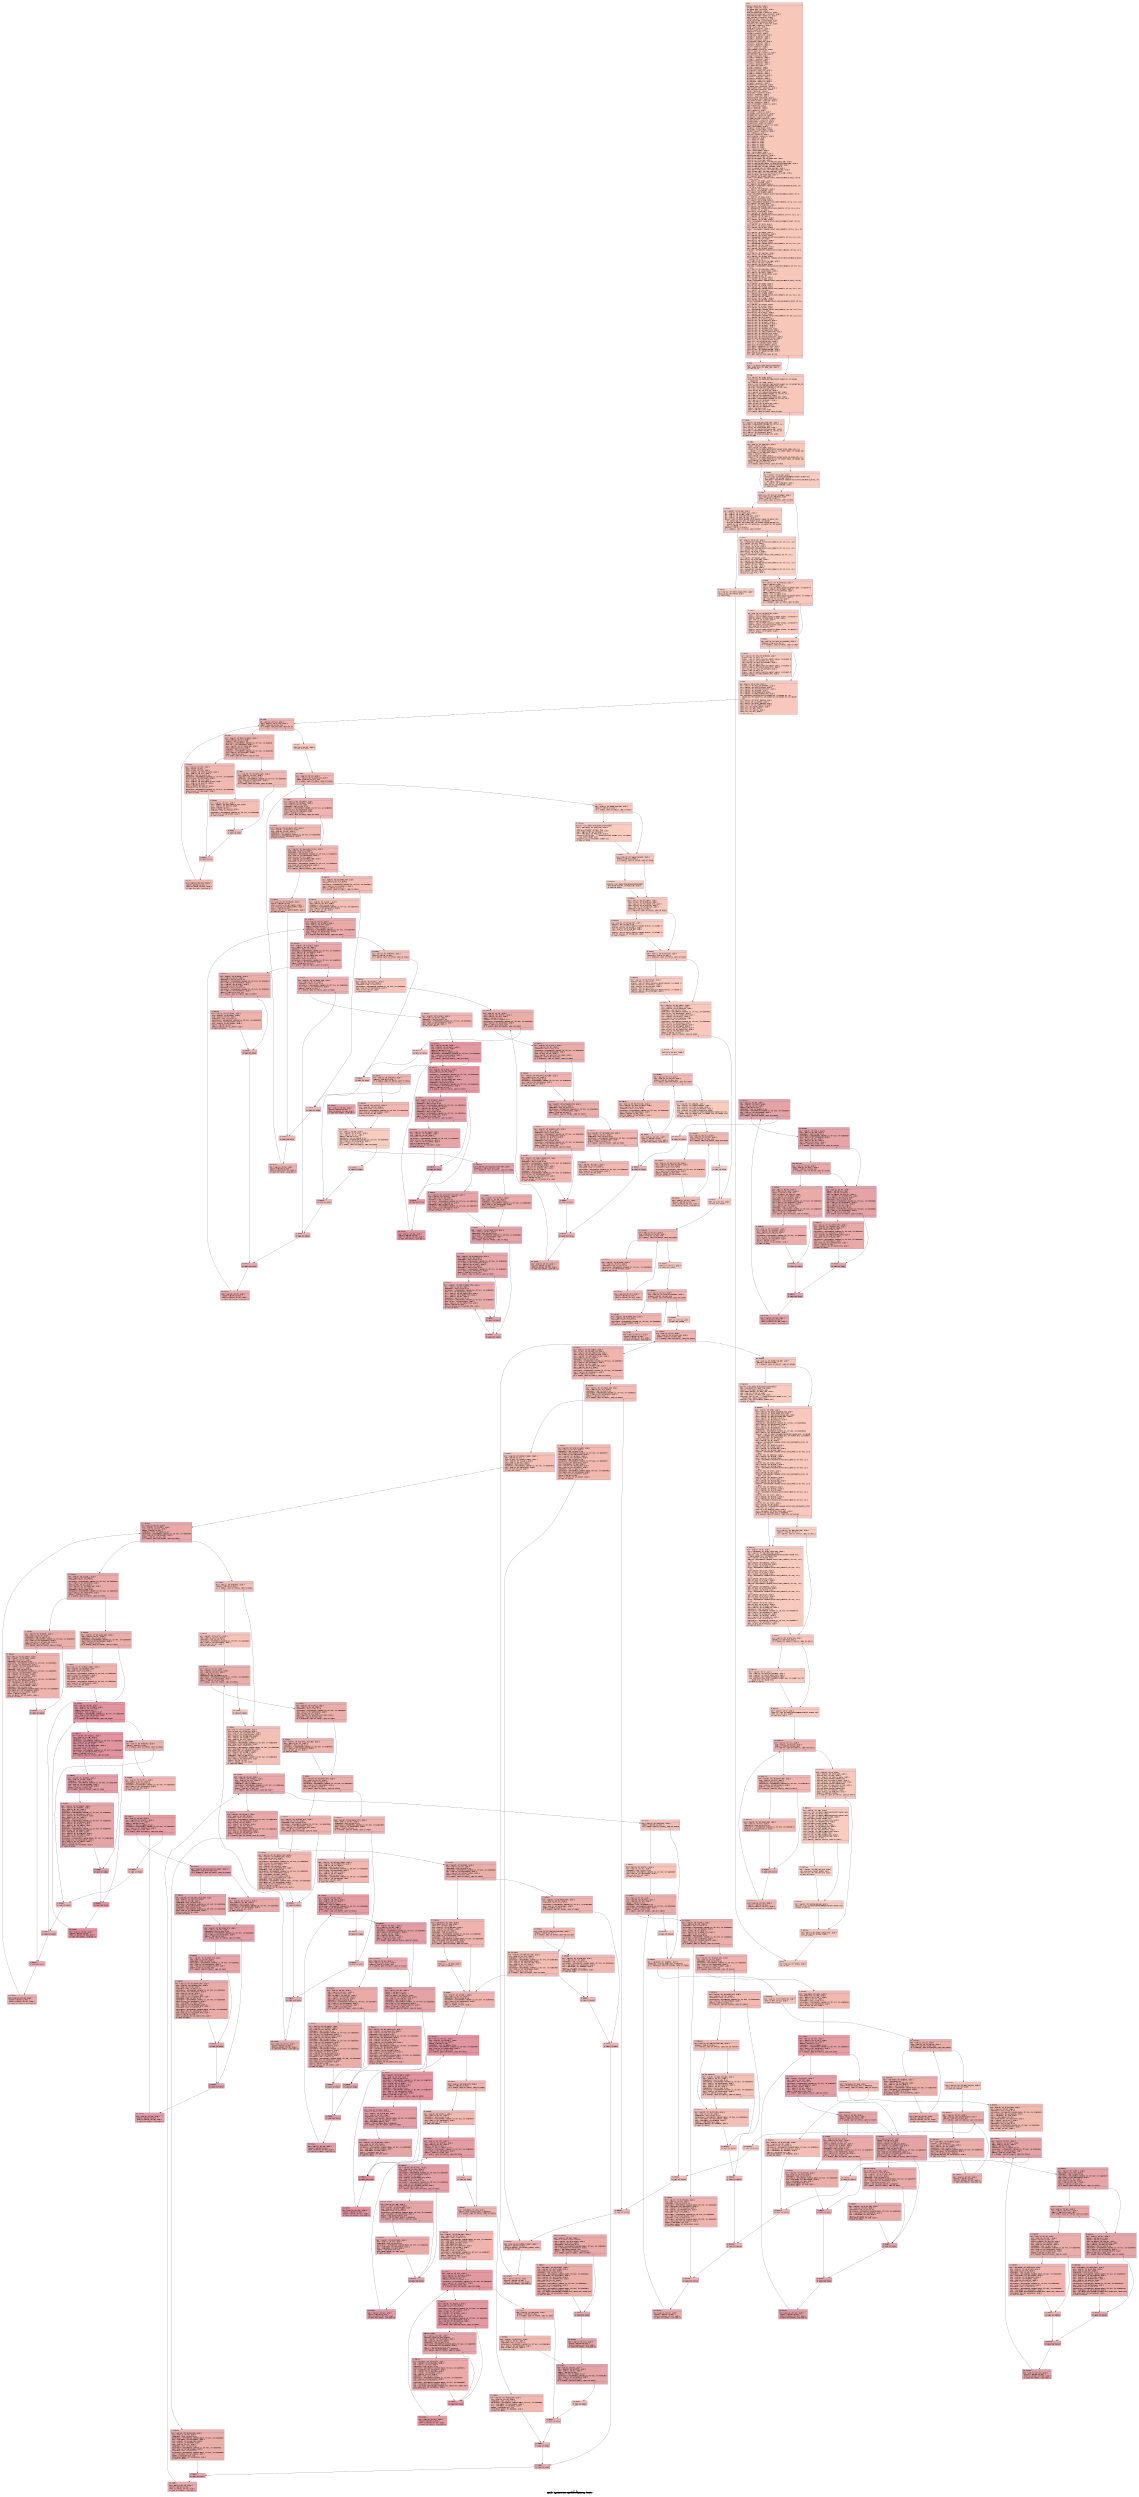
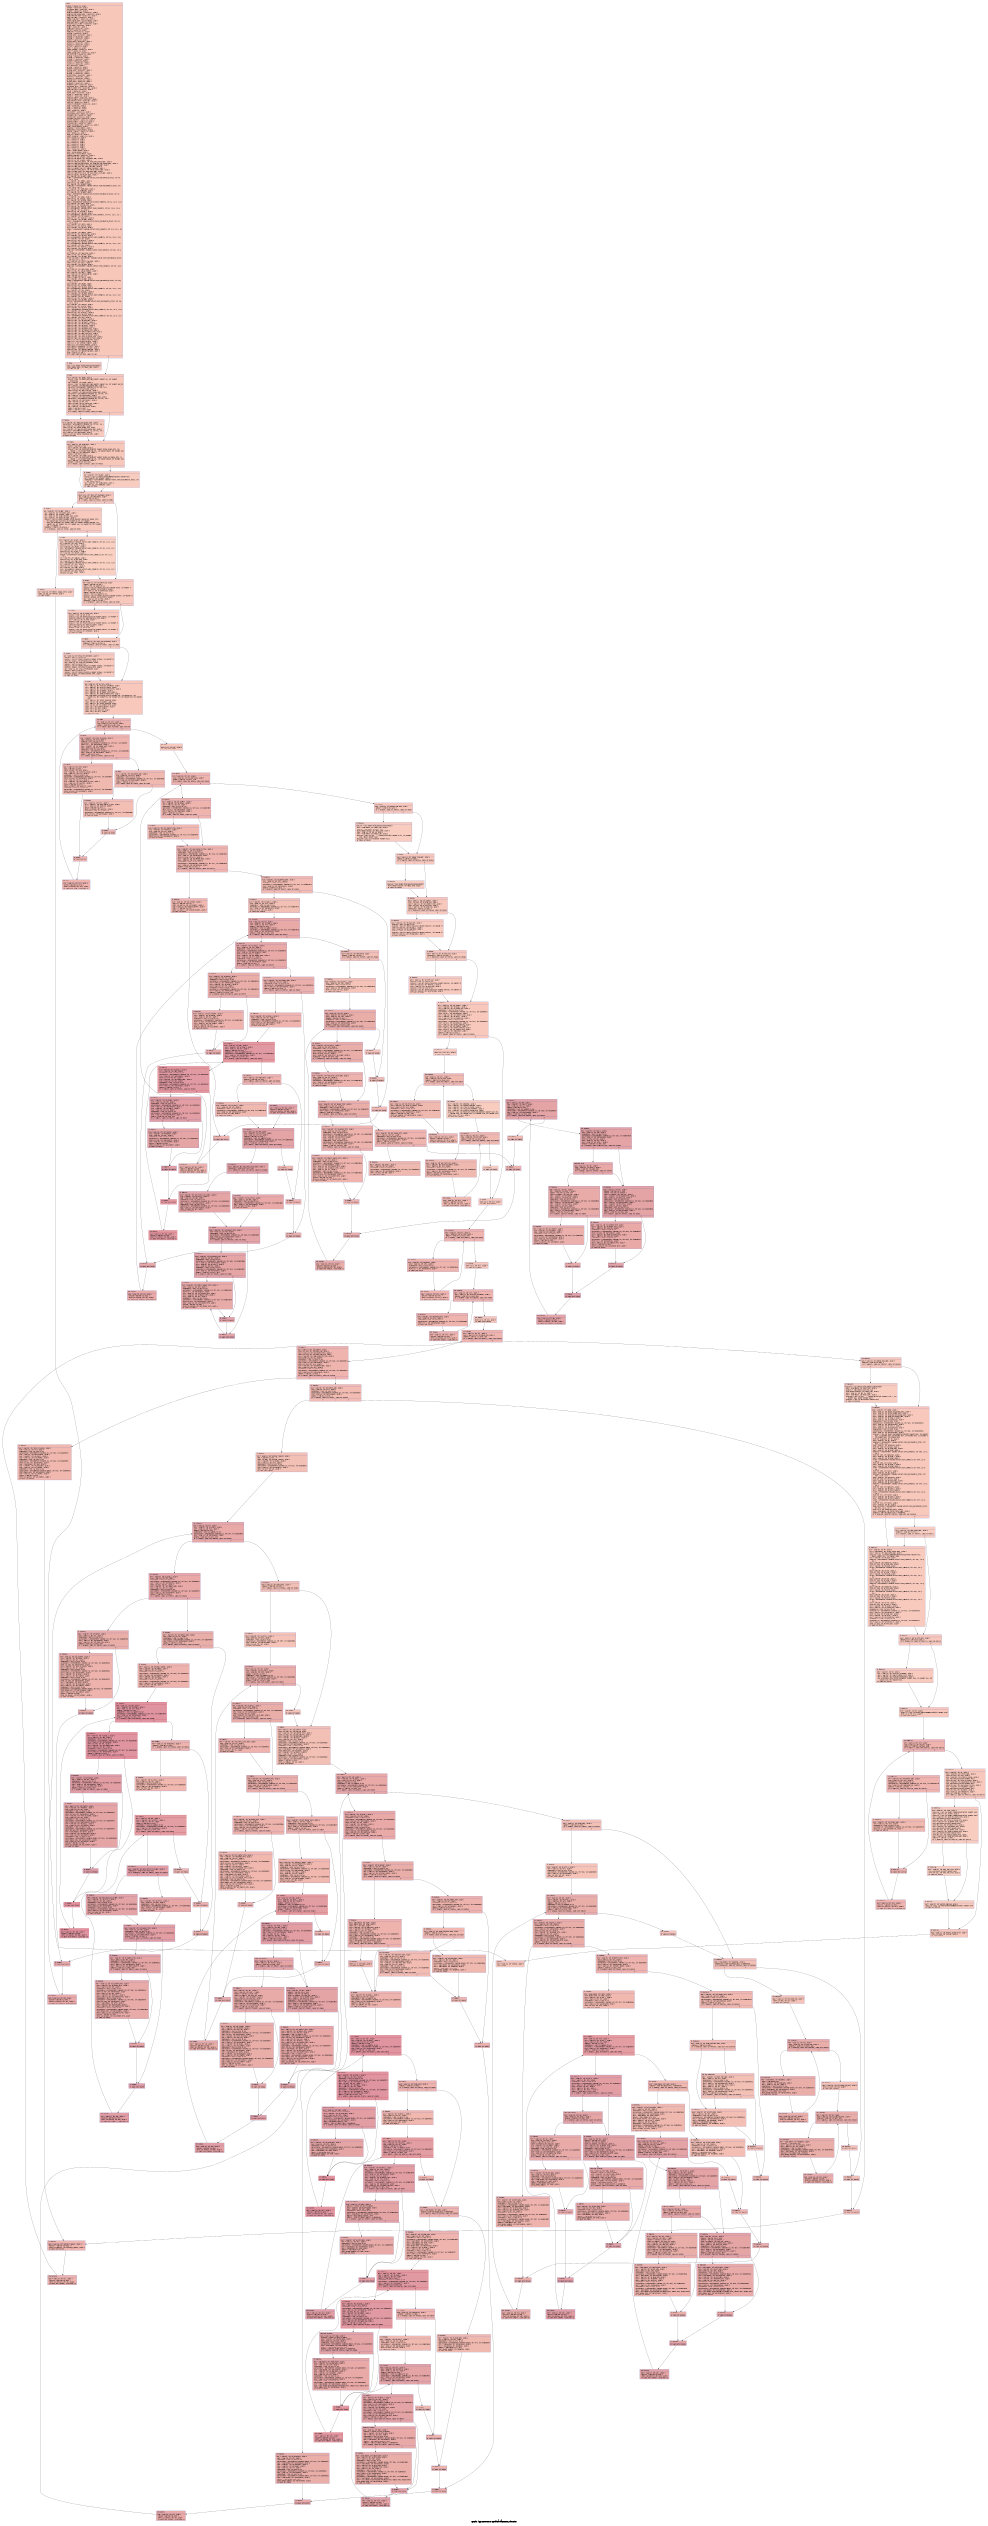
node "for.cond187:": fillcolor #f08b6e70 -> #c32e3170
node "for.body817:": added
